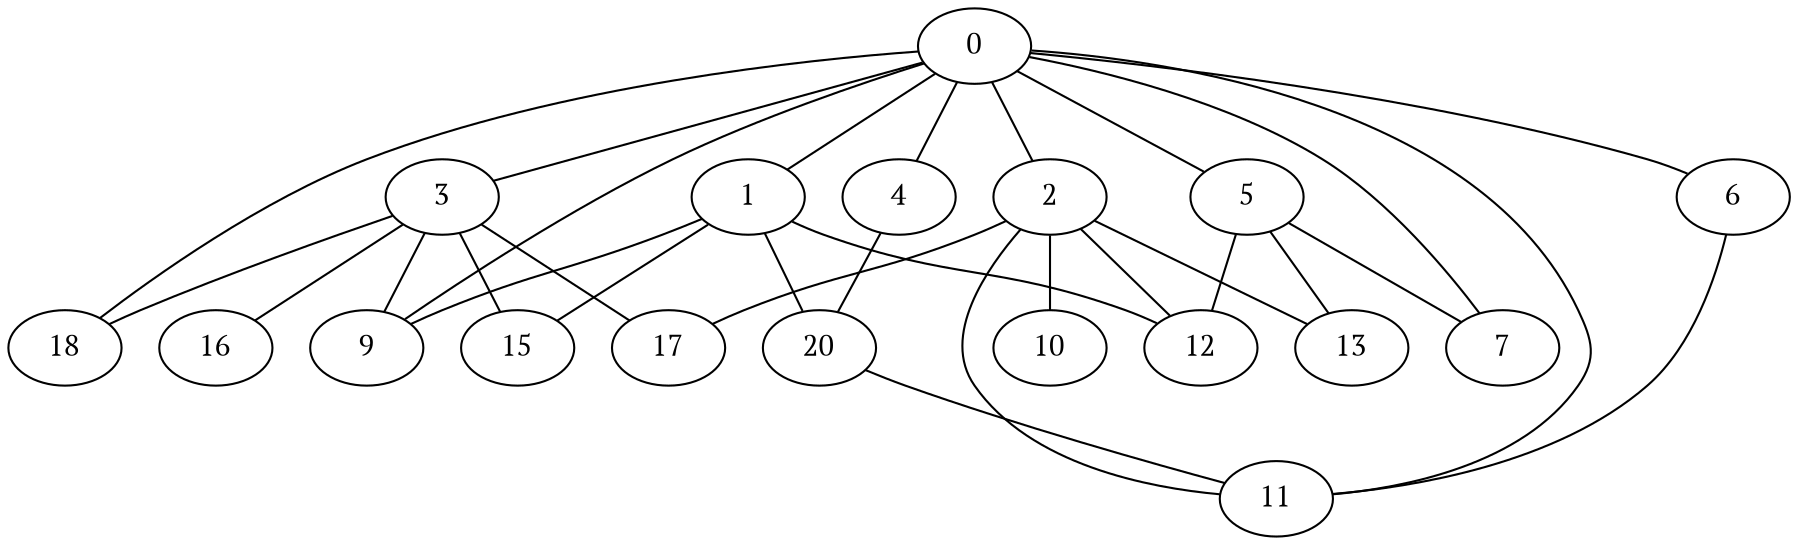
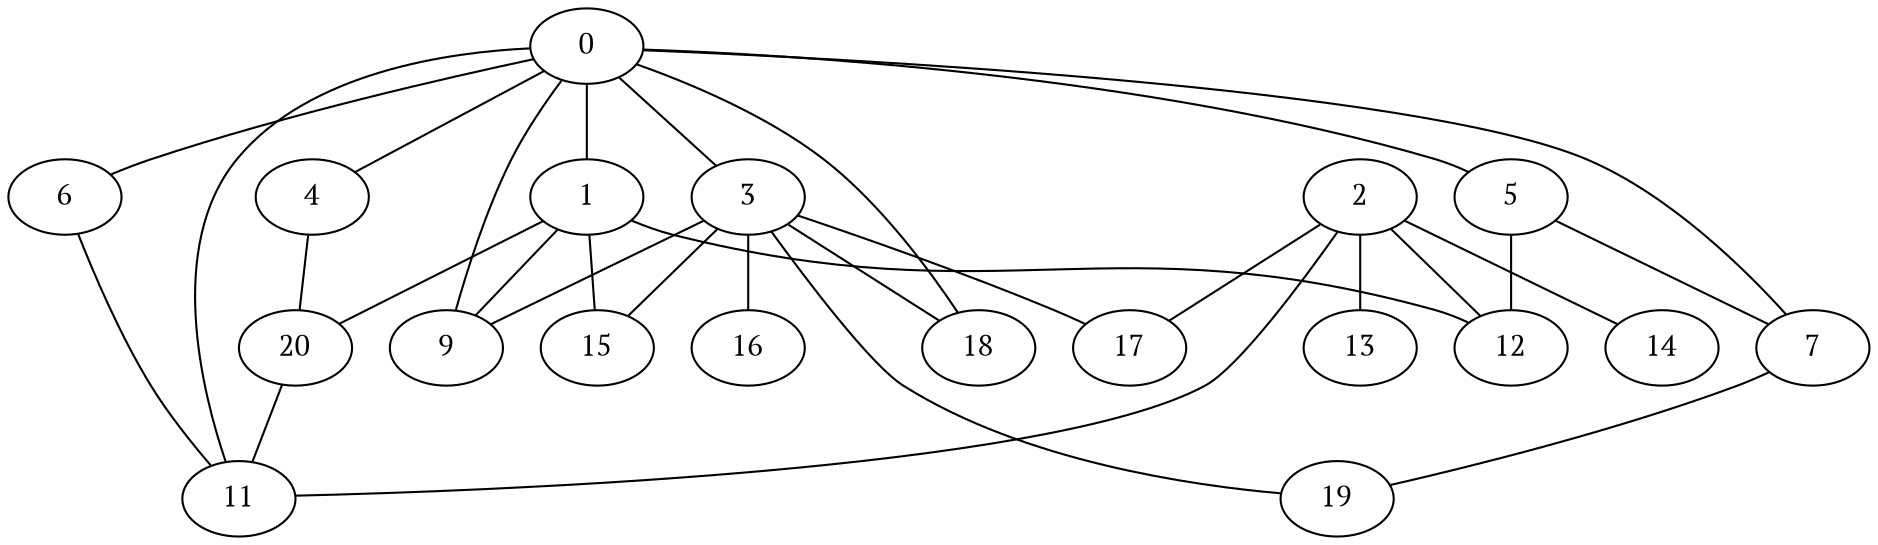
edge "0" -- "2": removed
edge "5" -- "13": removed
node "10": label "10" -> "14"
node "19": added
